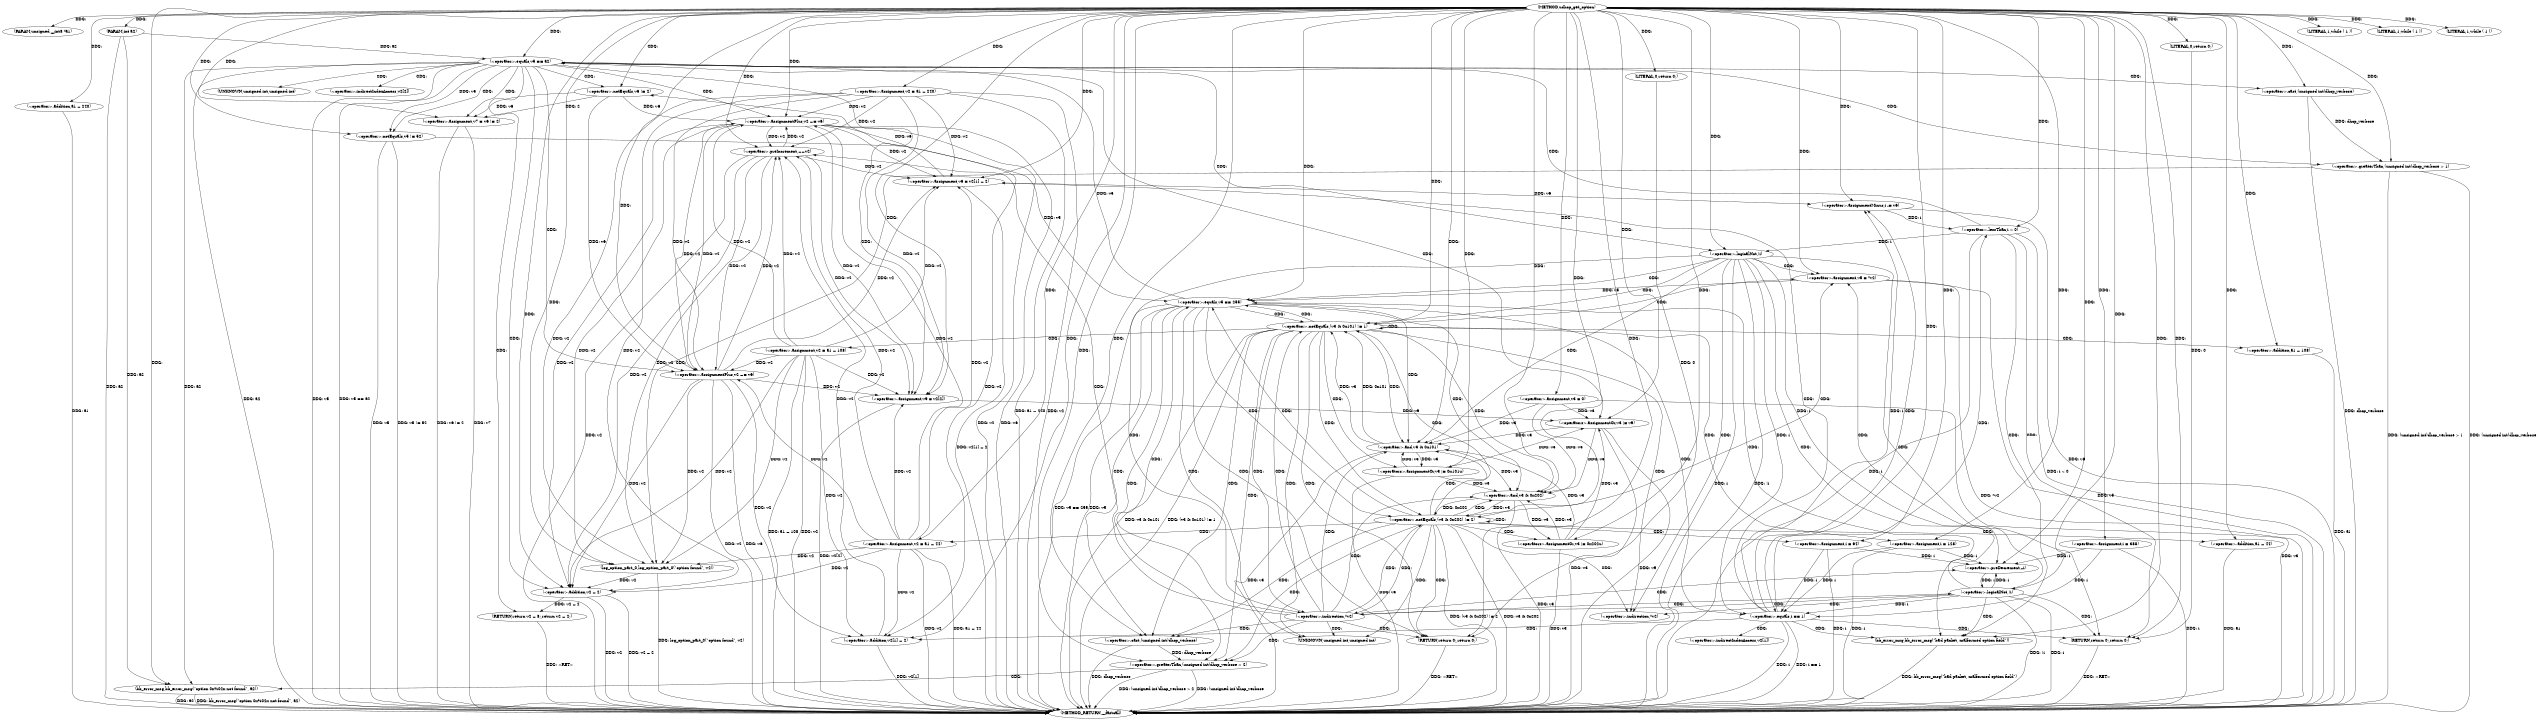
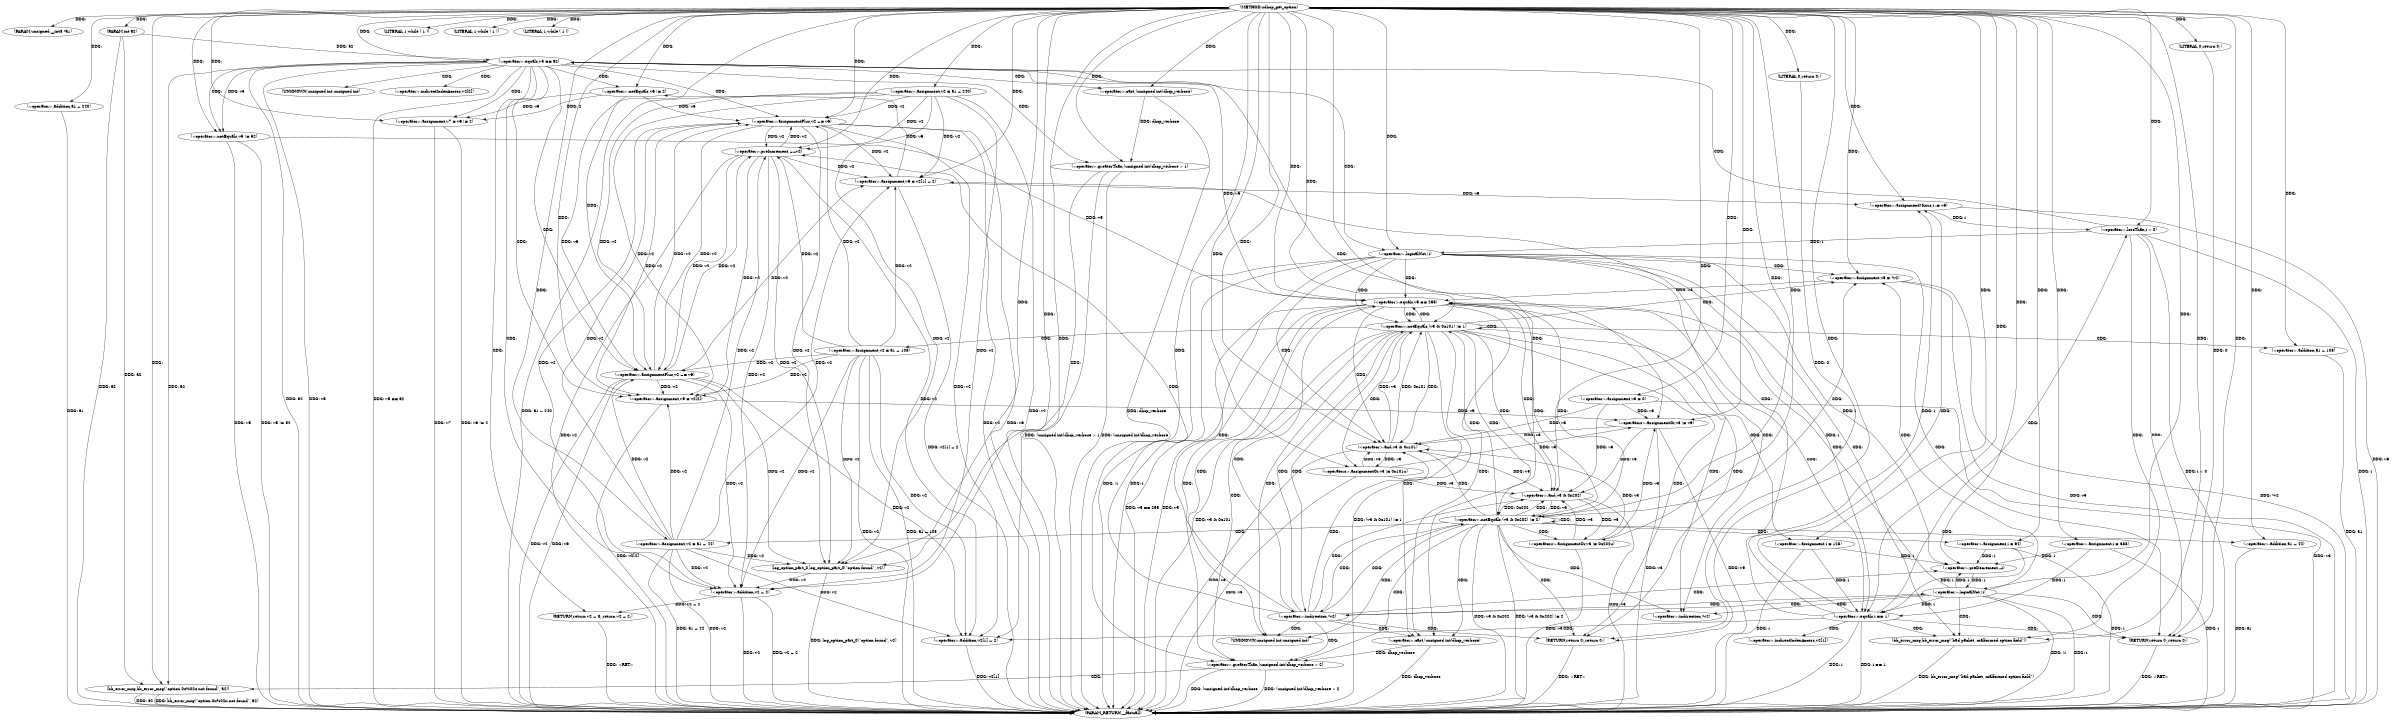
edge "(METHOD,udhcp_get_option)" -> "(<operator>.notEquals,v6 != 2)": label "CDG: " -> "DDG: "
edge "(<operator>.addition,v2[1] + 2)" -> "(<operator>.preIncrement,++v2)": reversed
node "(METHOD_RETURN,__fastcall)": label "(METHOD_RETURN,__fastcall)" -> "(PARAM_RETURN,__fastcall)"
